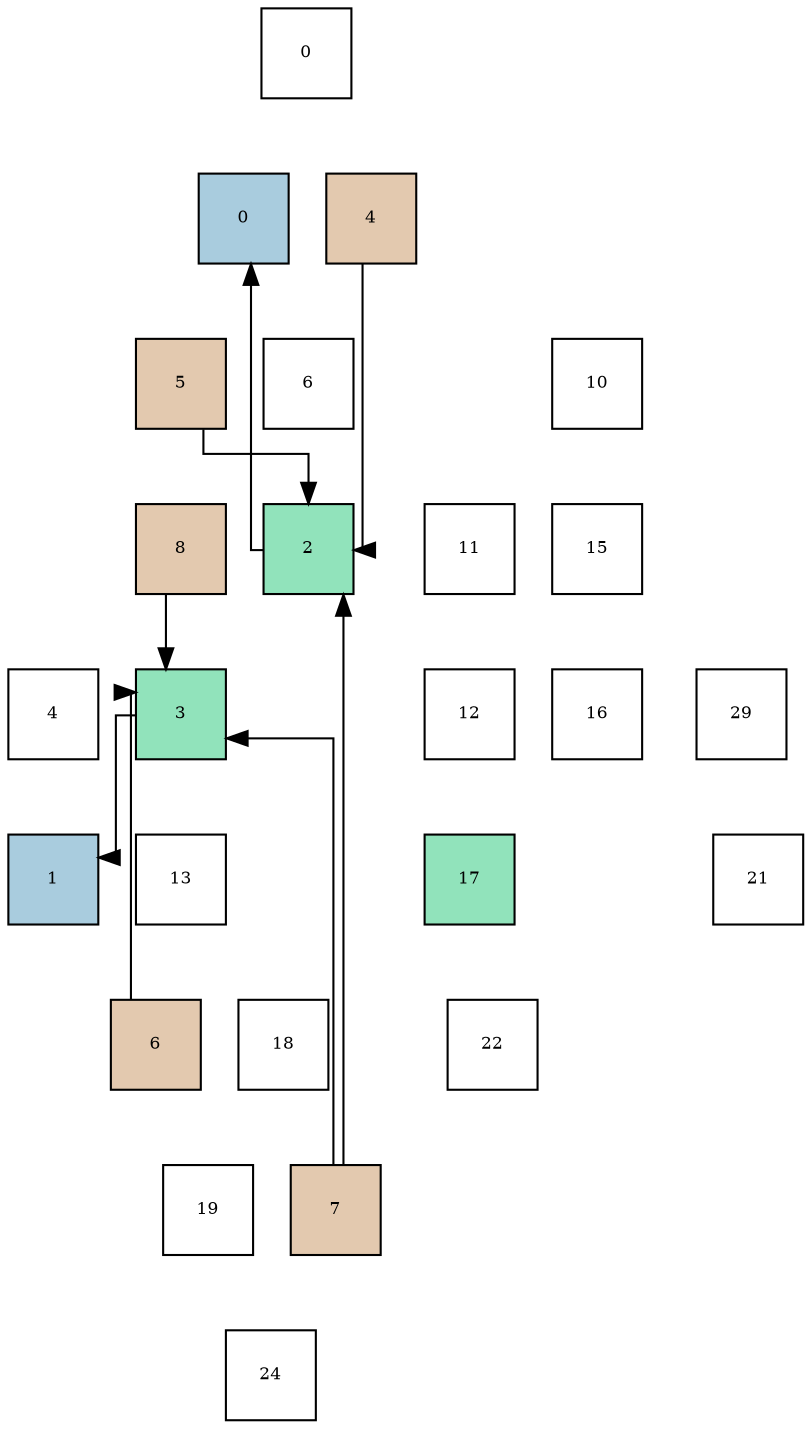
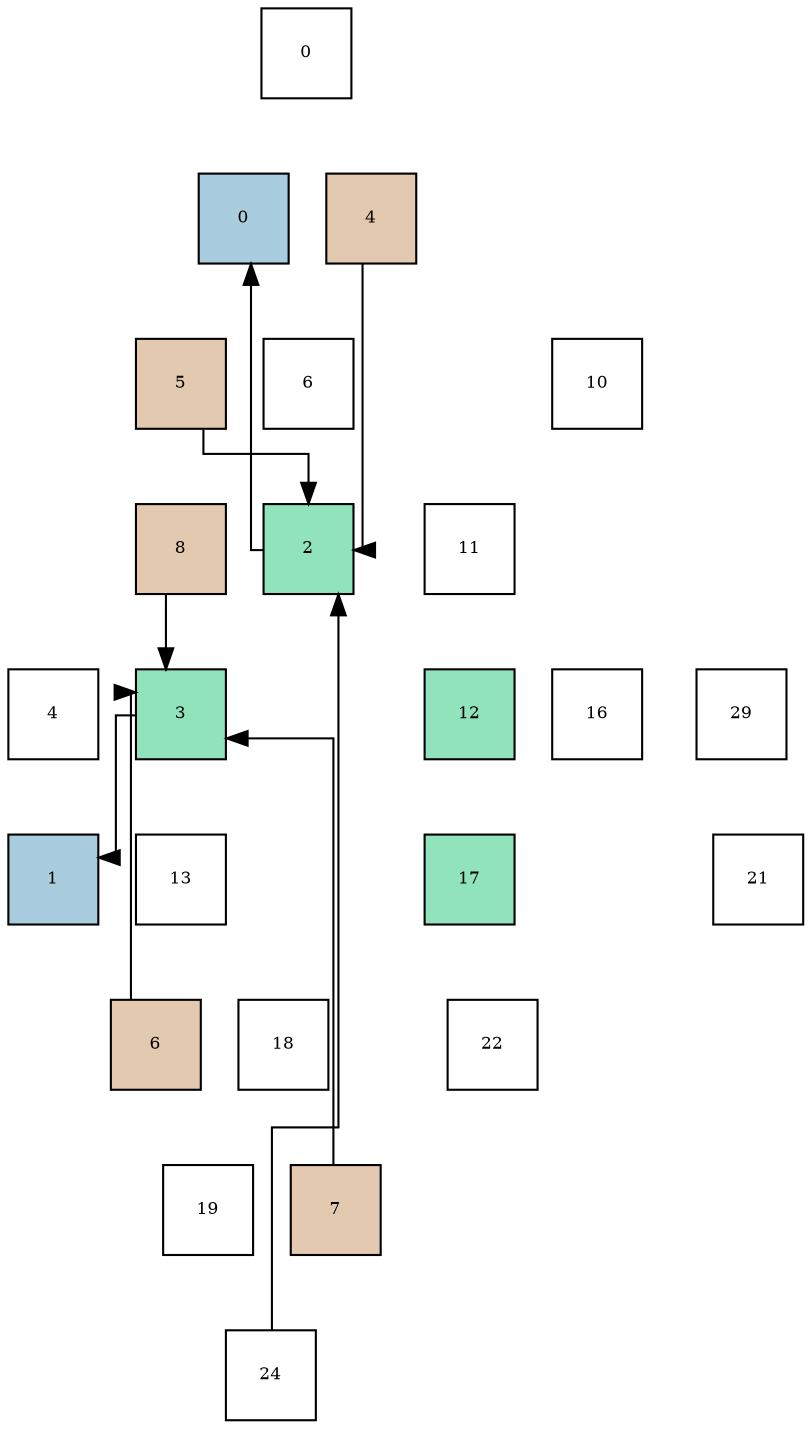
node "15": removed
node "12": fillcolor #ffffff -> #91e3bb
edge "7" -> "2": now "24" -> "2"
